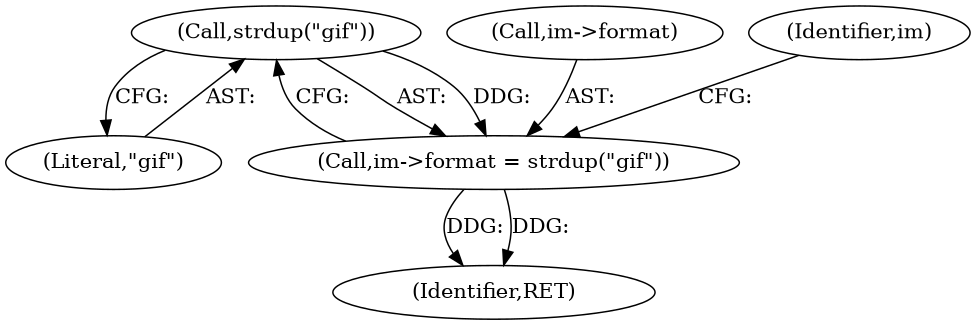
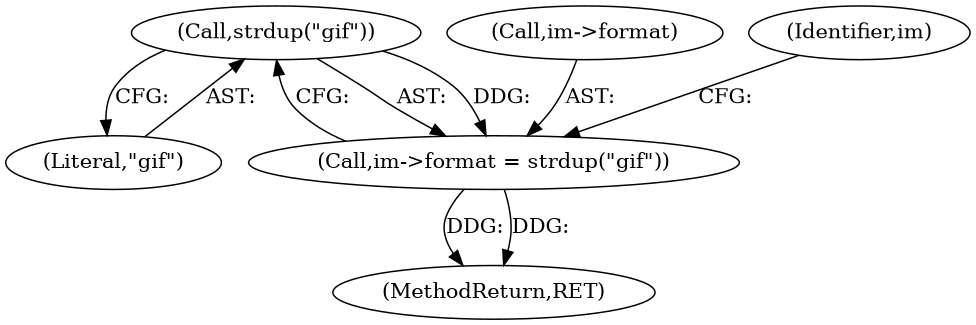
node "(Identifier,RET)": label "(Identifier,RET)" -> "(MethodReturn,RET)"
